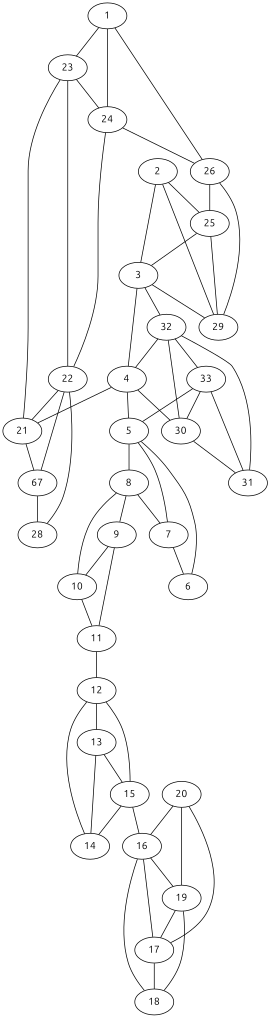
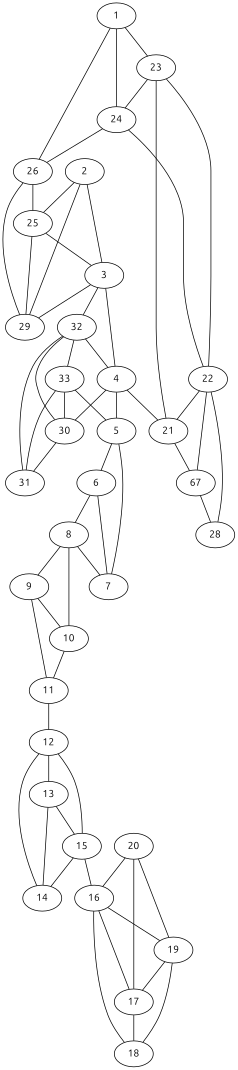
edge "5" -- "8": now "6" -- "8"
